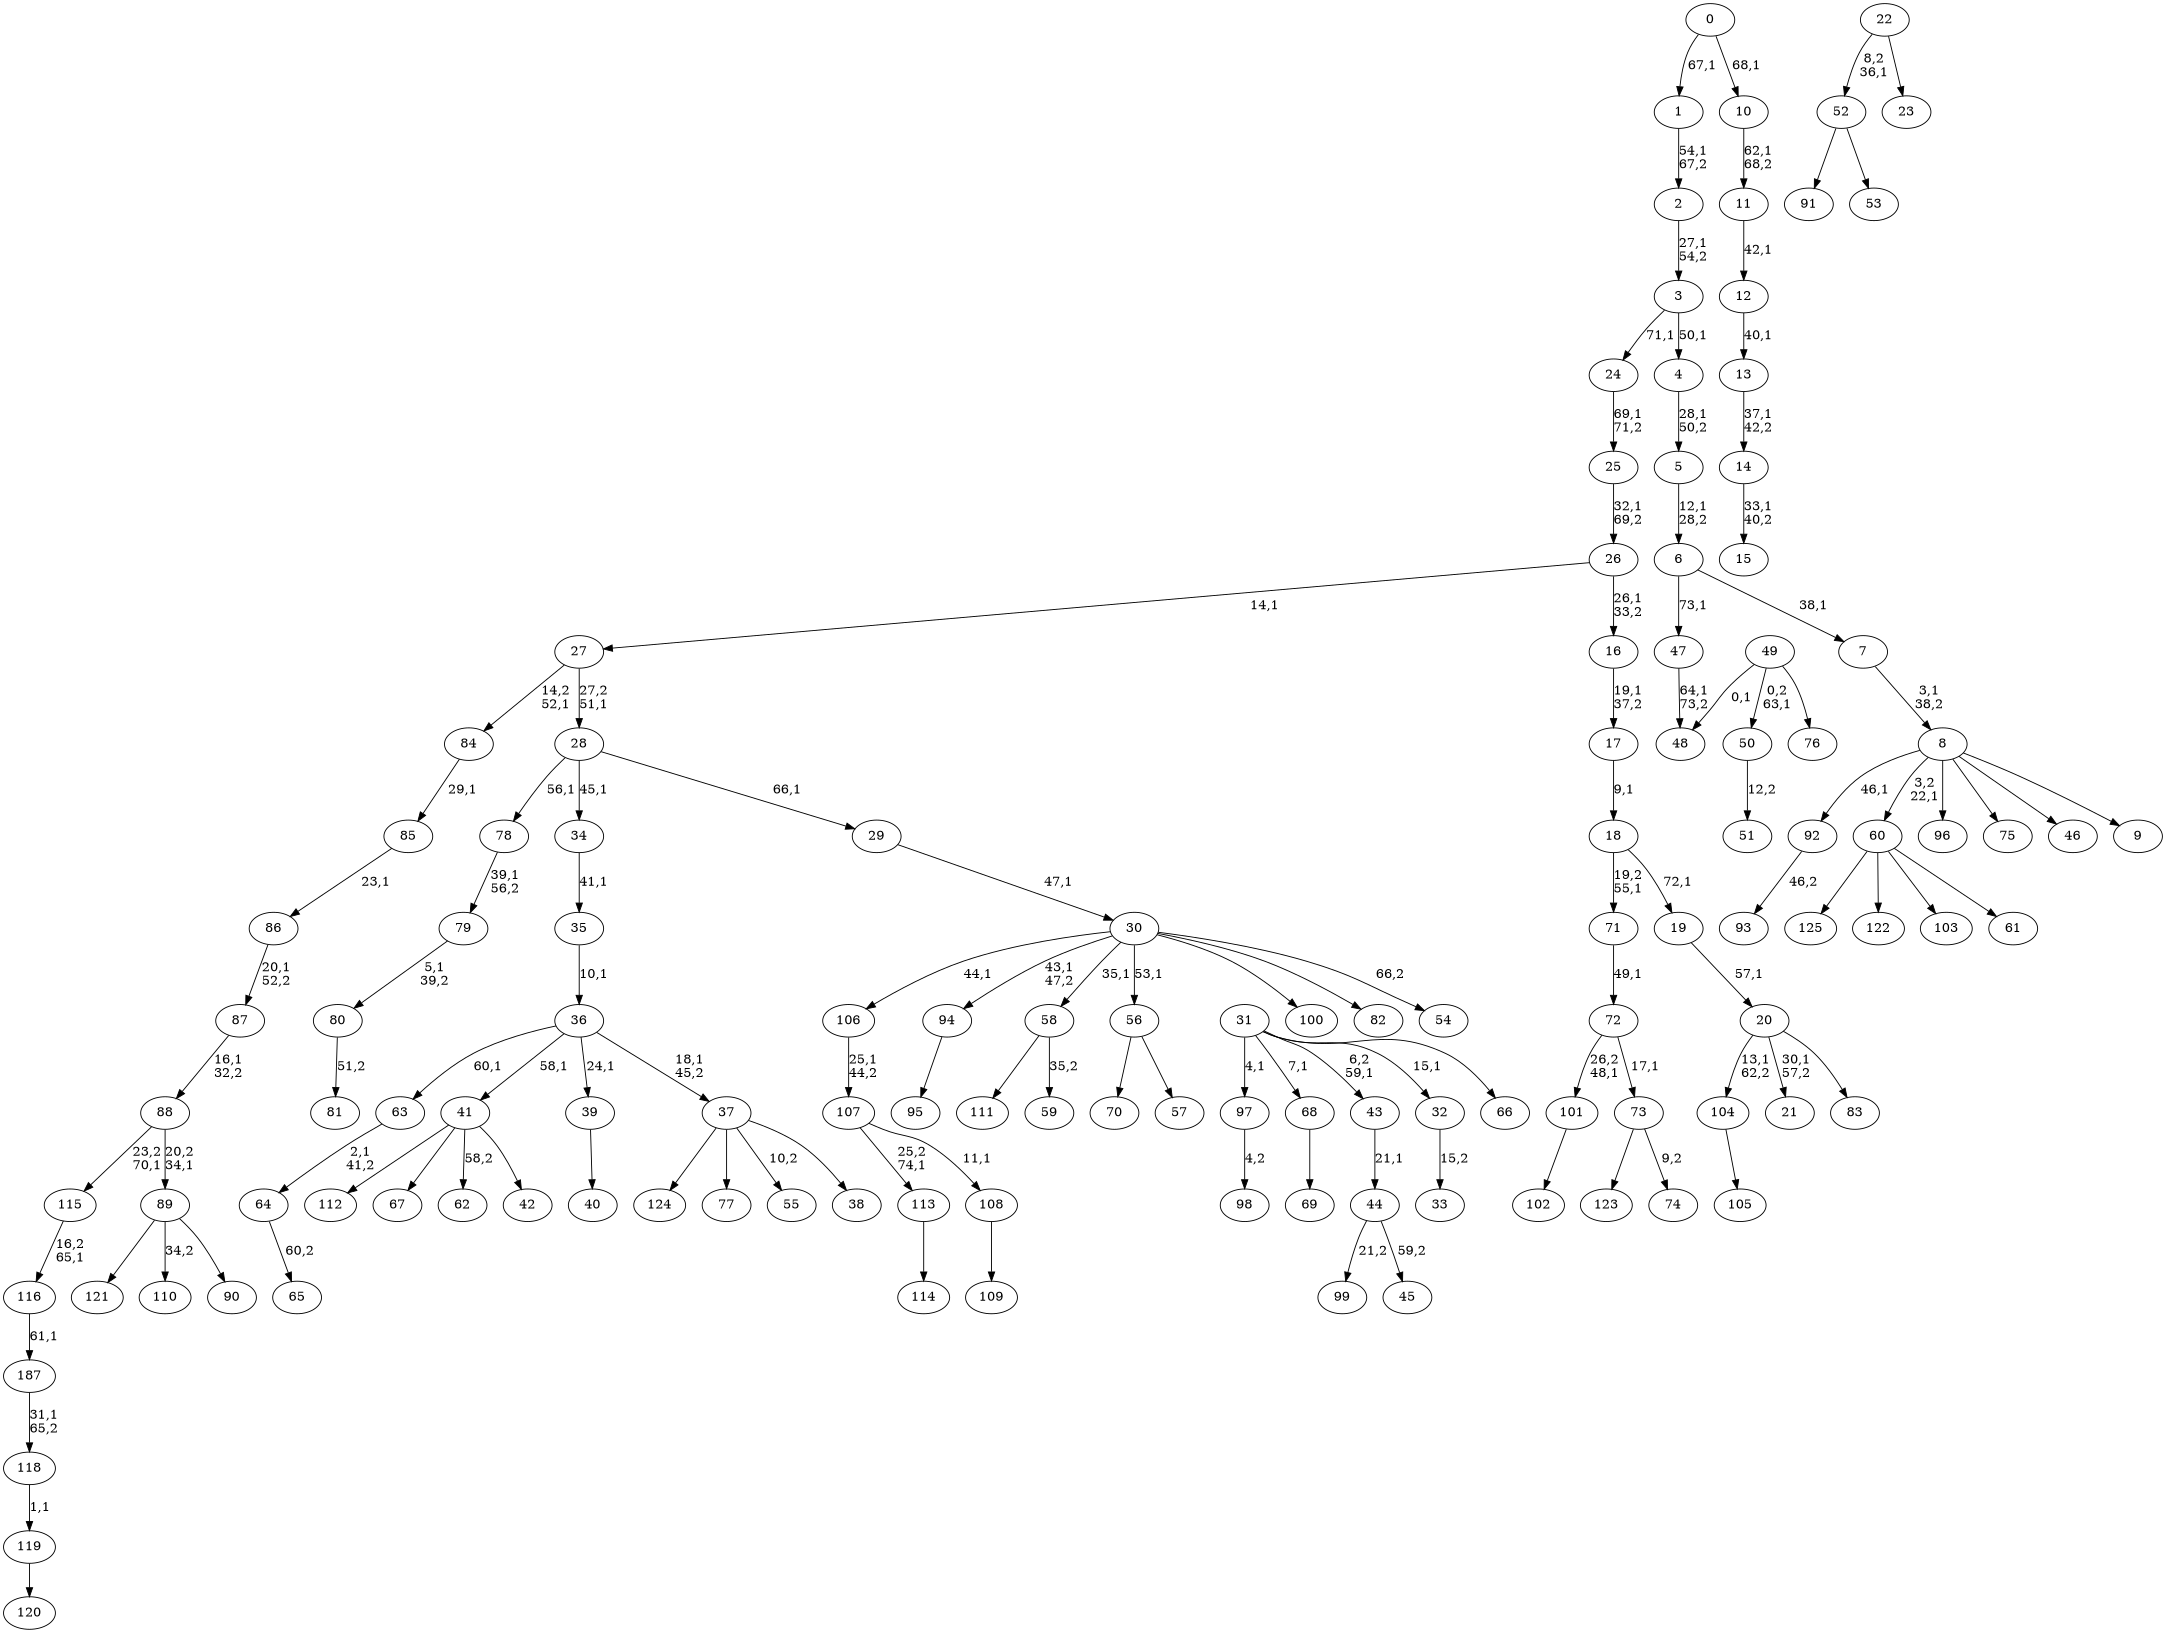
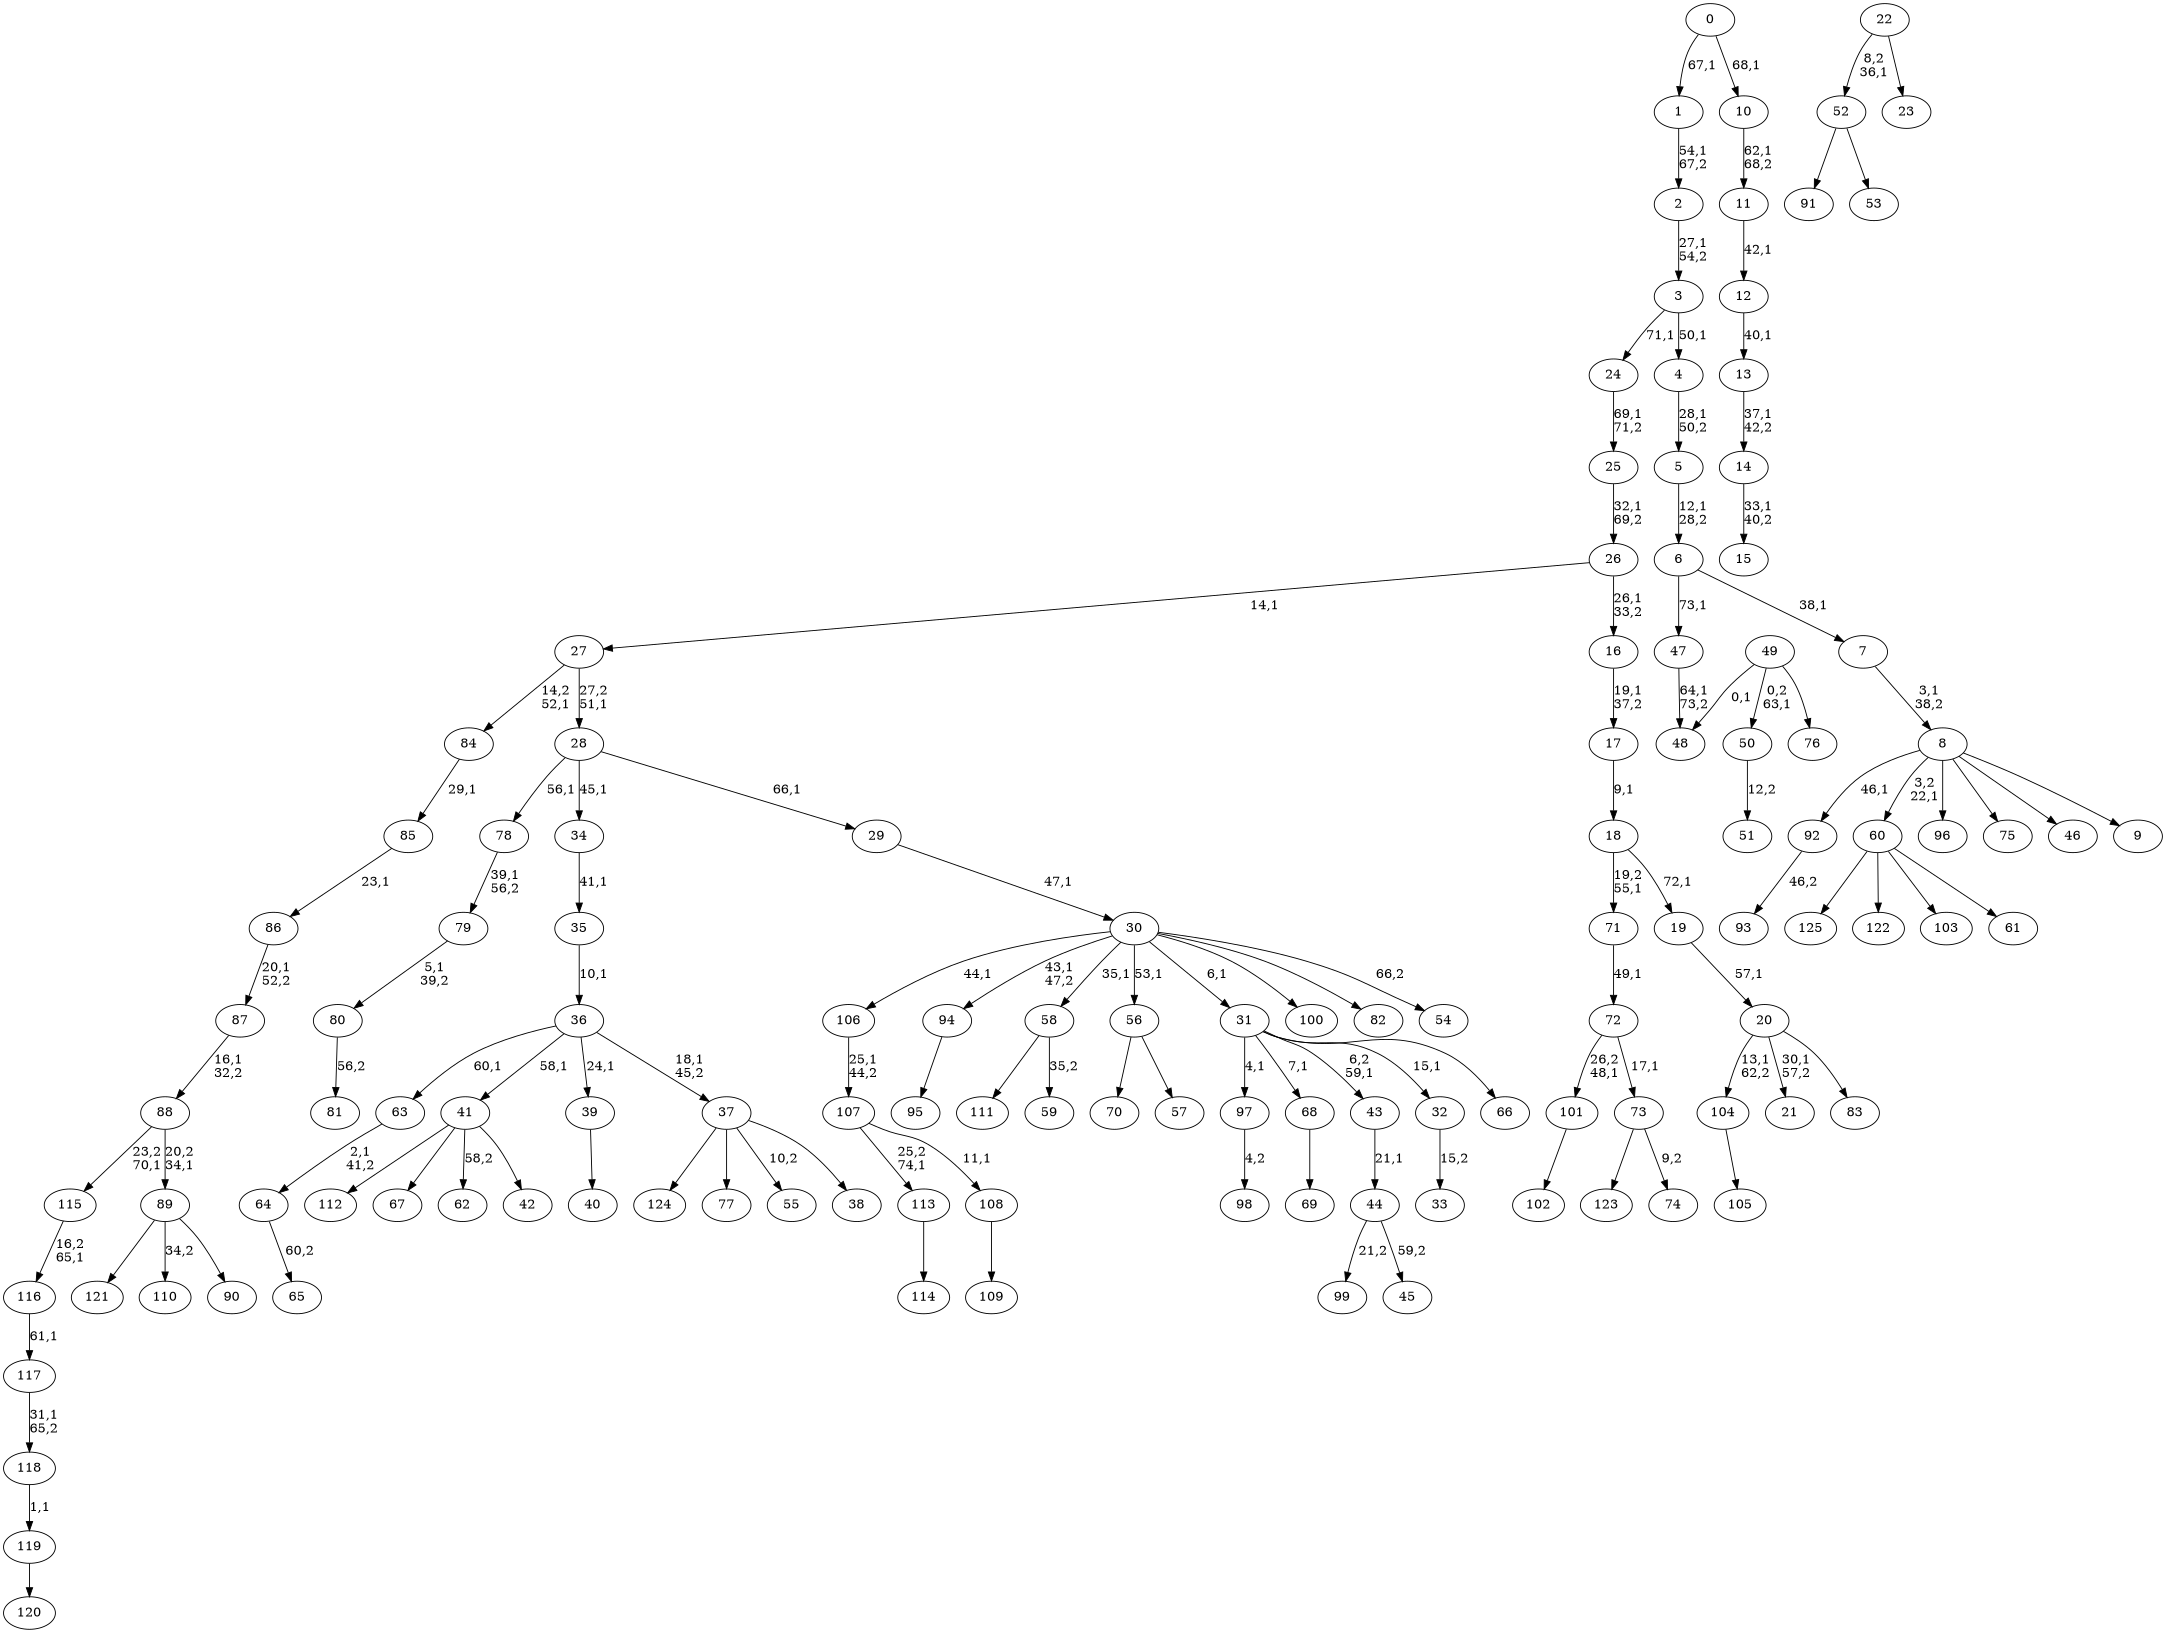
edge "30" -> "31": added, label "6,1"
edge "80" -> "81": label "51,2" -> "56,2"
node "187": label "187" -> "117"
